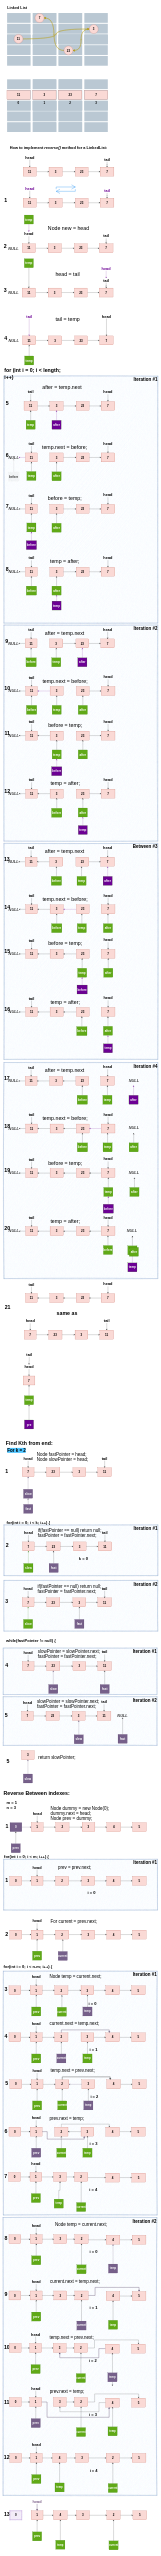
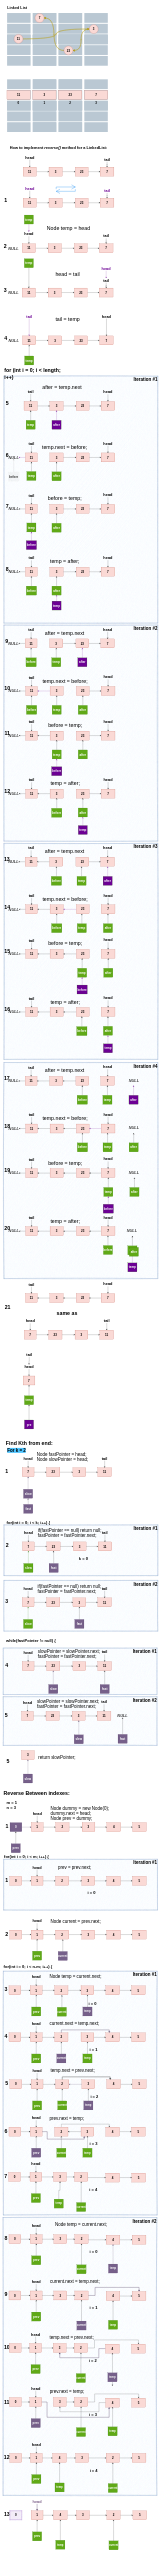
node "Node new = head": label "Node new = head" -> "Node temp = head"
node "Between #3": label "Between #3" -> "Iteration #3"
node "For current = prev.next;": label "For current = prev.next;" -> "Node current = prev.next;"
